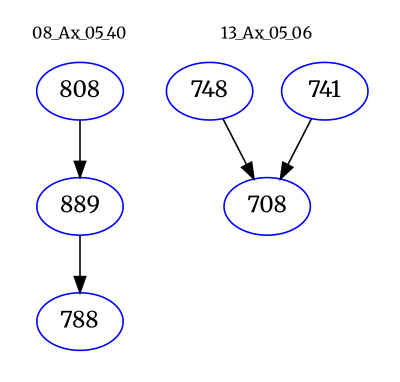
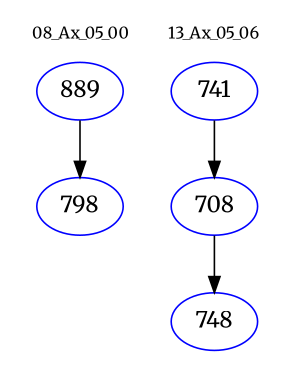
cluster "08_Ax_05_40": label "08_Ax_05_40" -> "08_Ax_05_00"
node "808": removed
edge "748" -> "708": reversed
node "788": label "788" -> "798"
